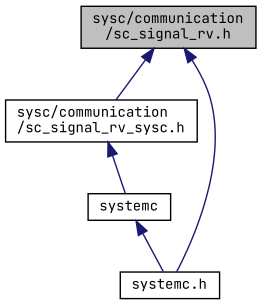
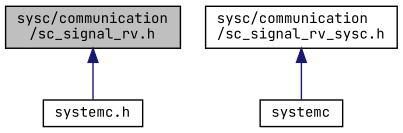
edge "sysc/communication /sc_signal_rv_sysc.h" -> "sysc/communication /sc_signal_rv.h": removed
edge "systemc.h" -> "systemc": removed
